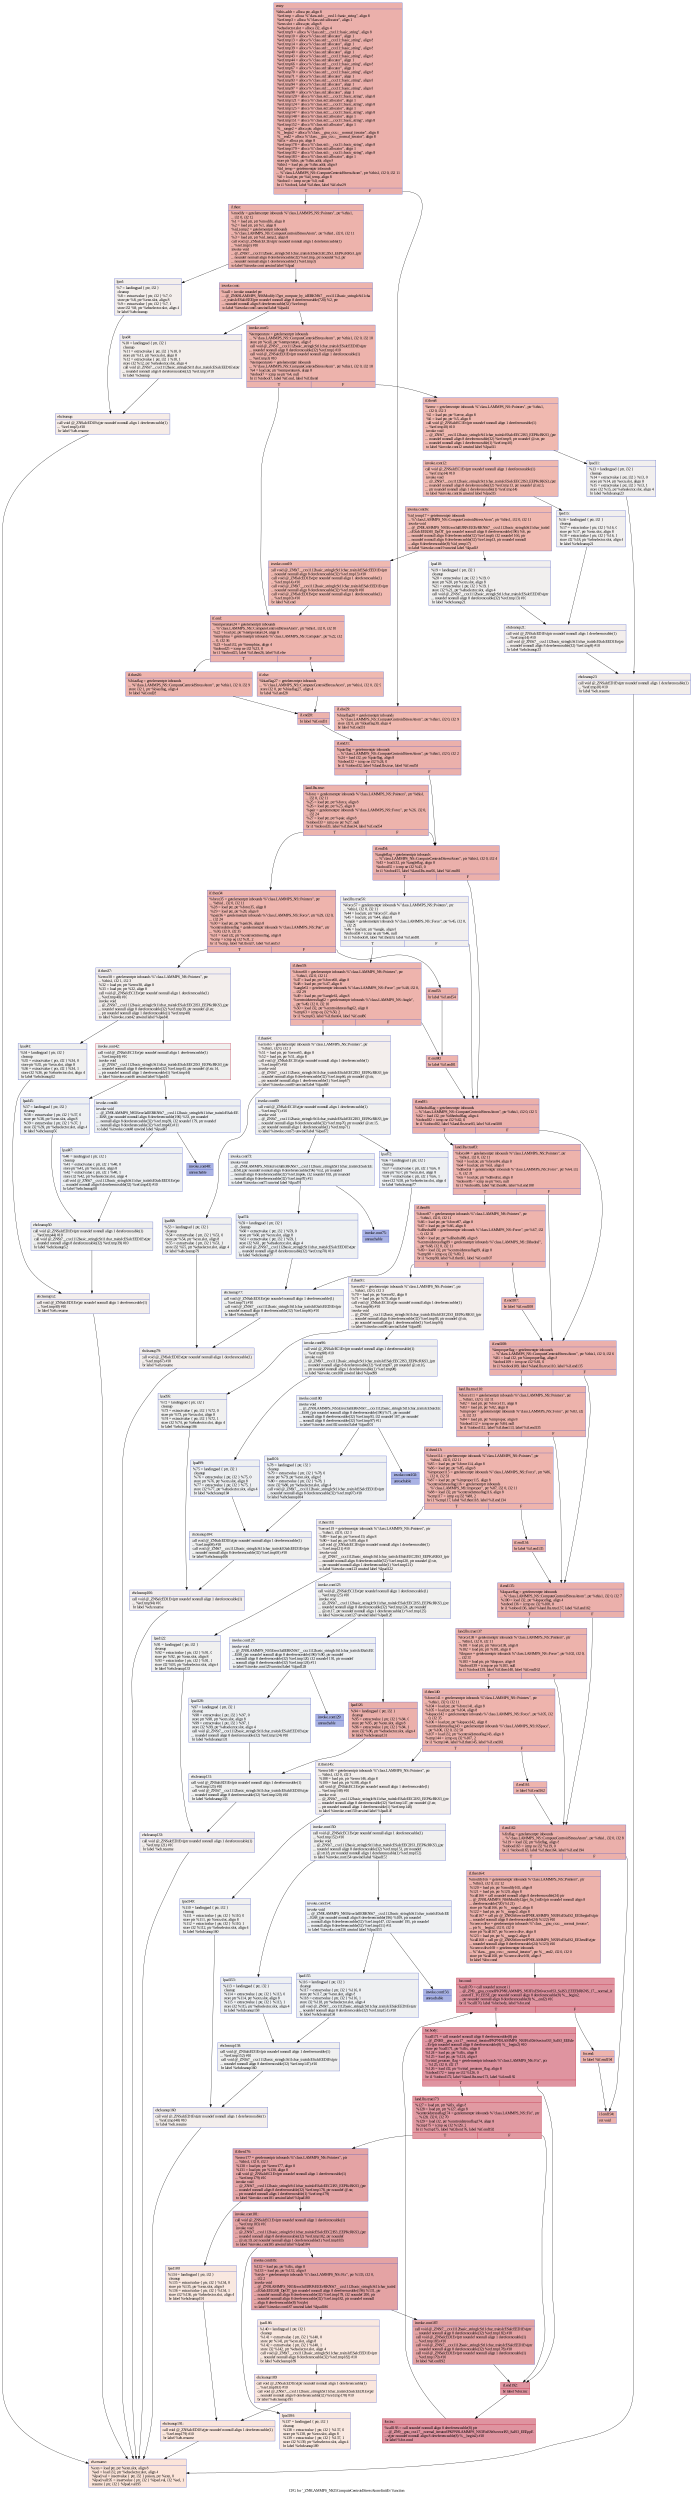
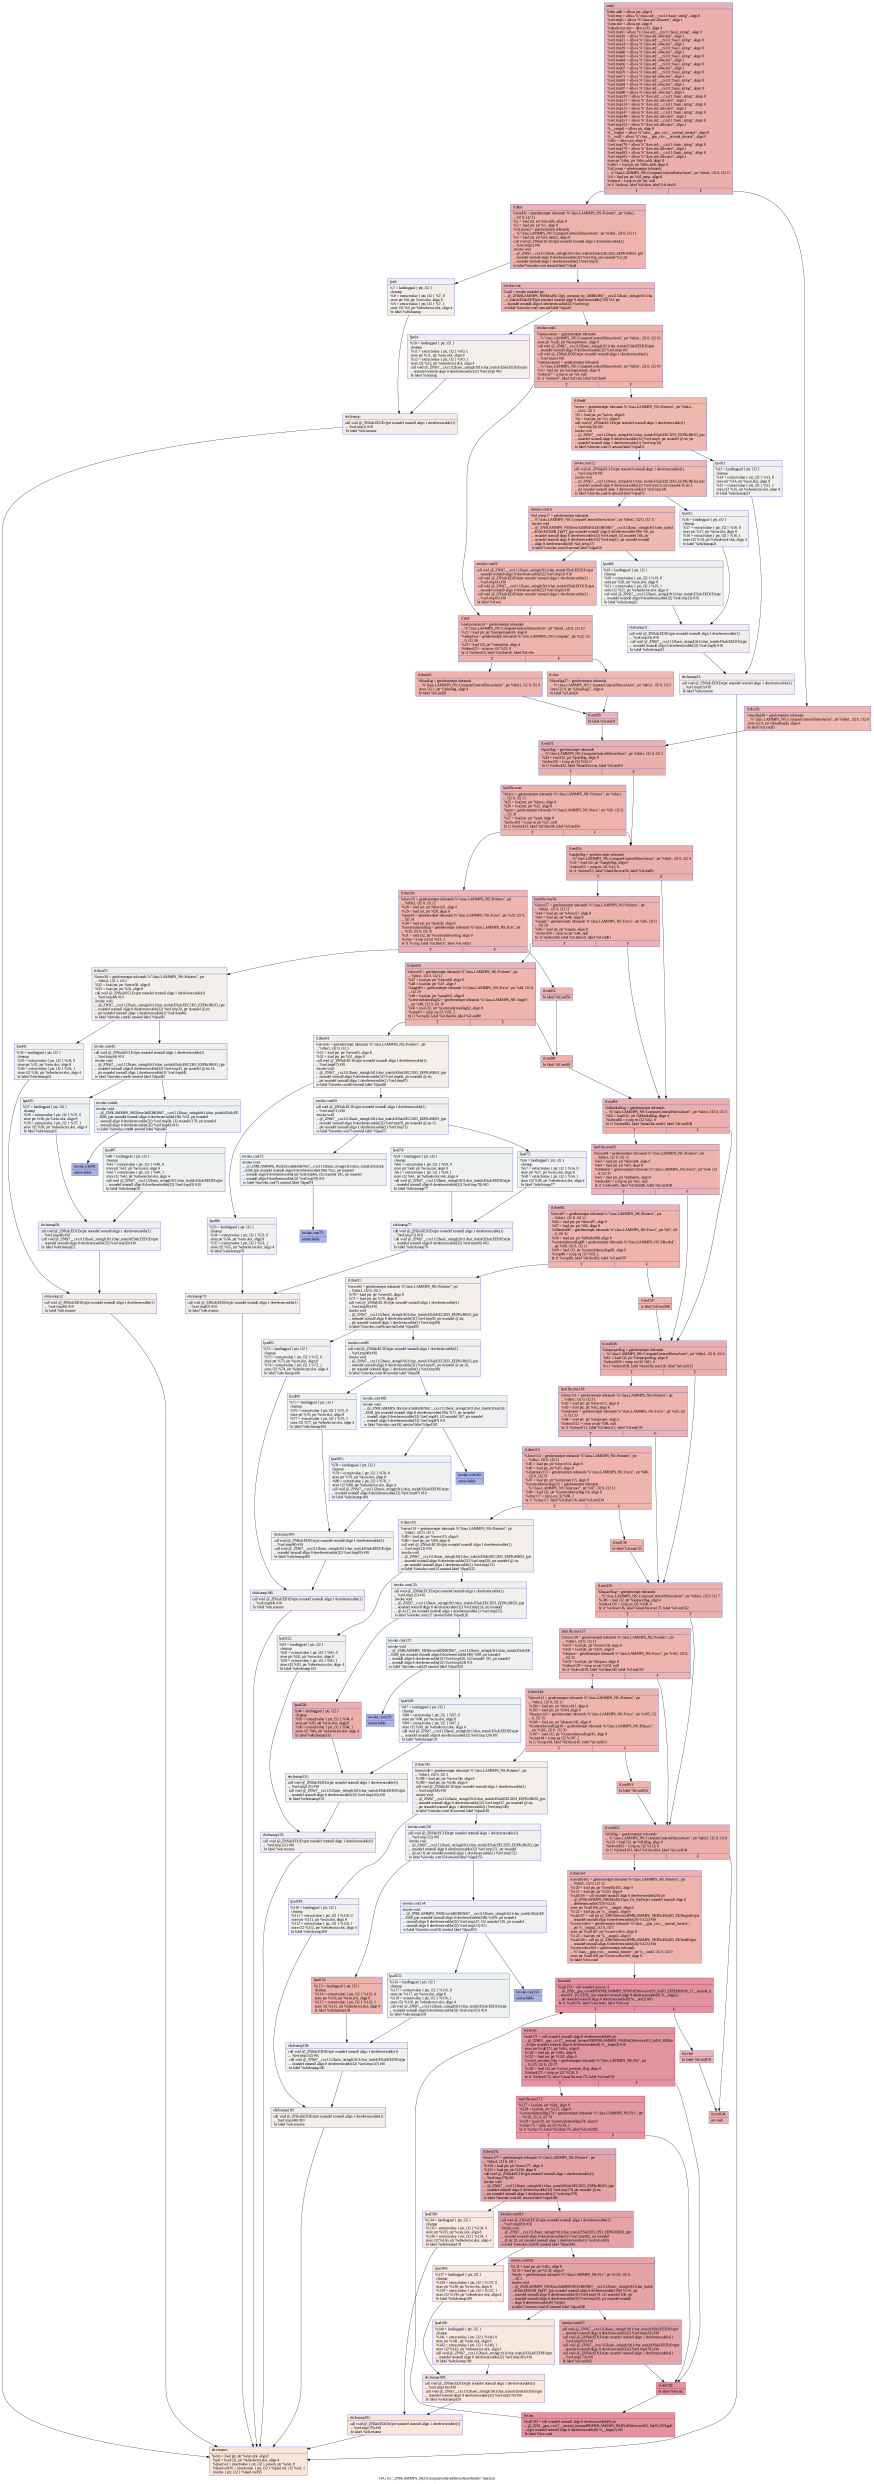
node "land.lhs.true56:": fillcolor #e0dbd870 -> #d6524470
edge "invoke.cont73:" -> "lpad74:": removed
node "lpad153:": fillcolor #d9dce170 -> #d6524470
edge "ehcleanup189:" -> "lpad184:": reversed
